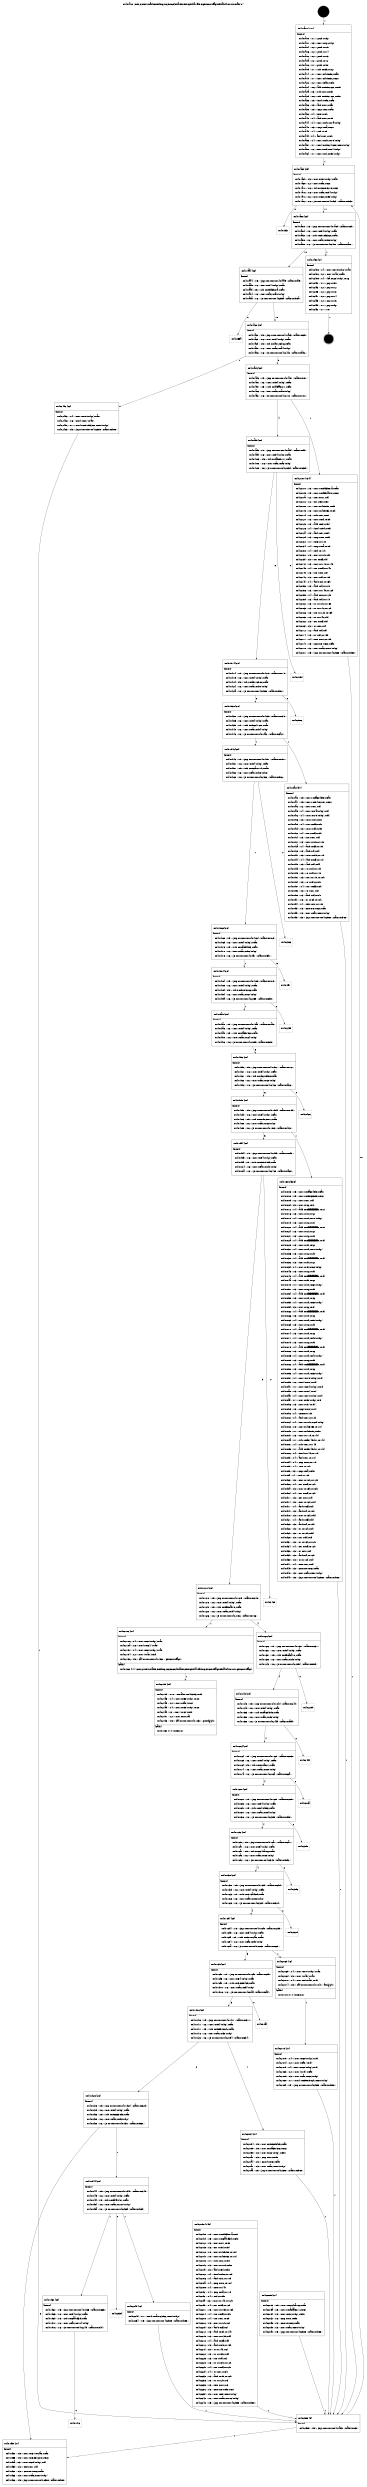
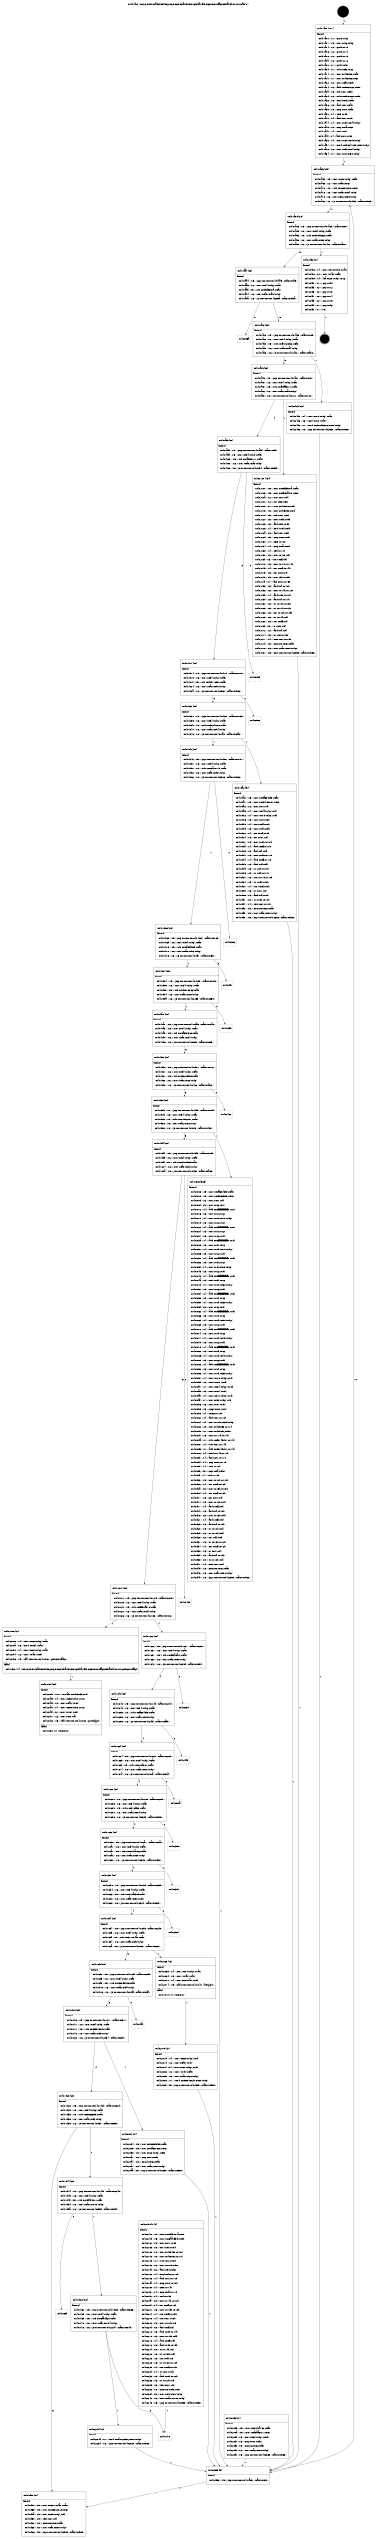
node "0x401f6b": removed
edge "0x401d44 [28]" -> "0x40224d [12]": now "0x401d60 [28]" -> "0x40224d [12]"
edge "0x4021b8 [149]" -> "0x4025ee [5]": now "0x4021b8 [149]" -> "0x401d7c"
